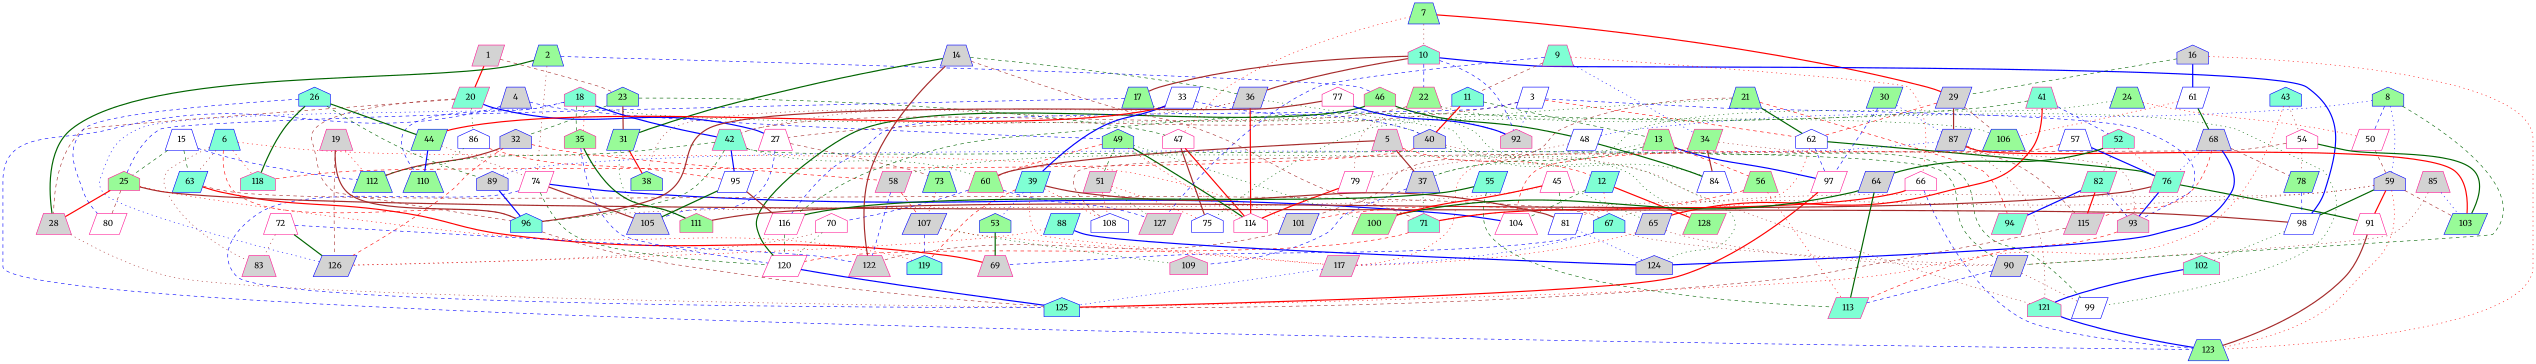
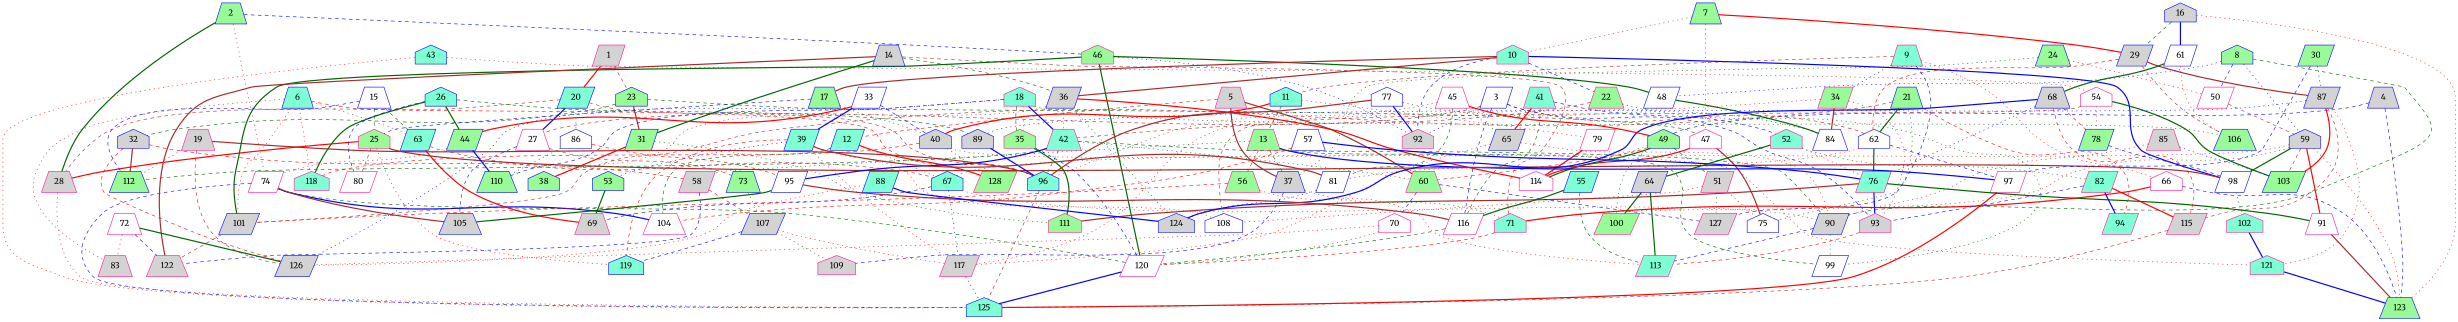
edge "46" -- "101": added
node "20": color deeppink -> blue
node "77": color deeppink -> blue
edge "45" -- "100": now "45" -- "49"
